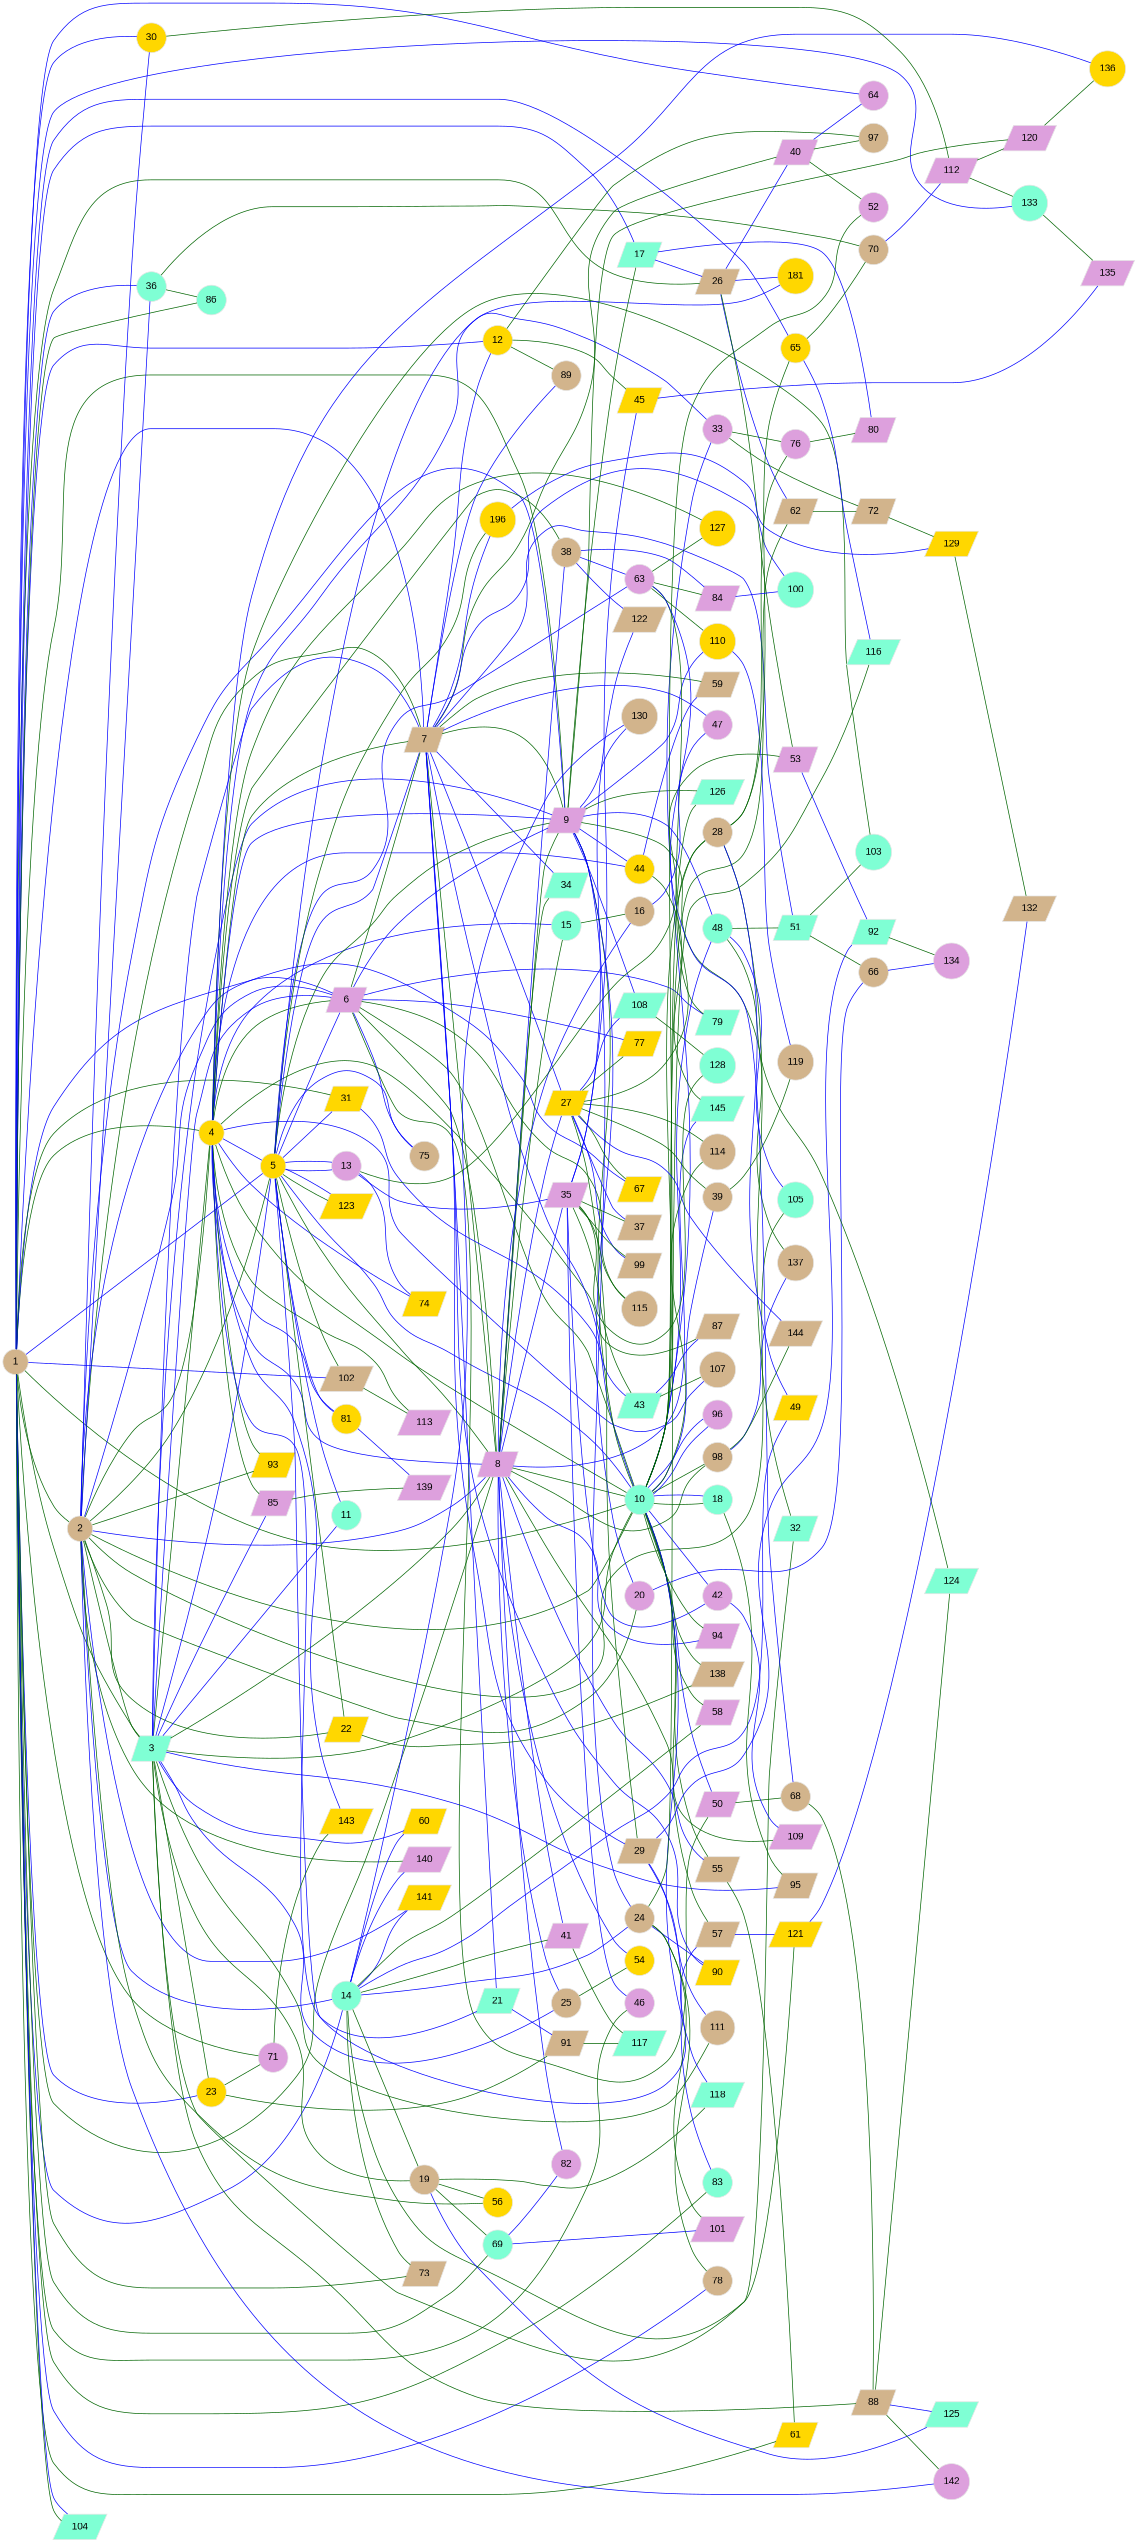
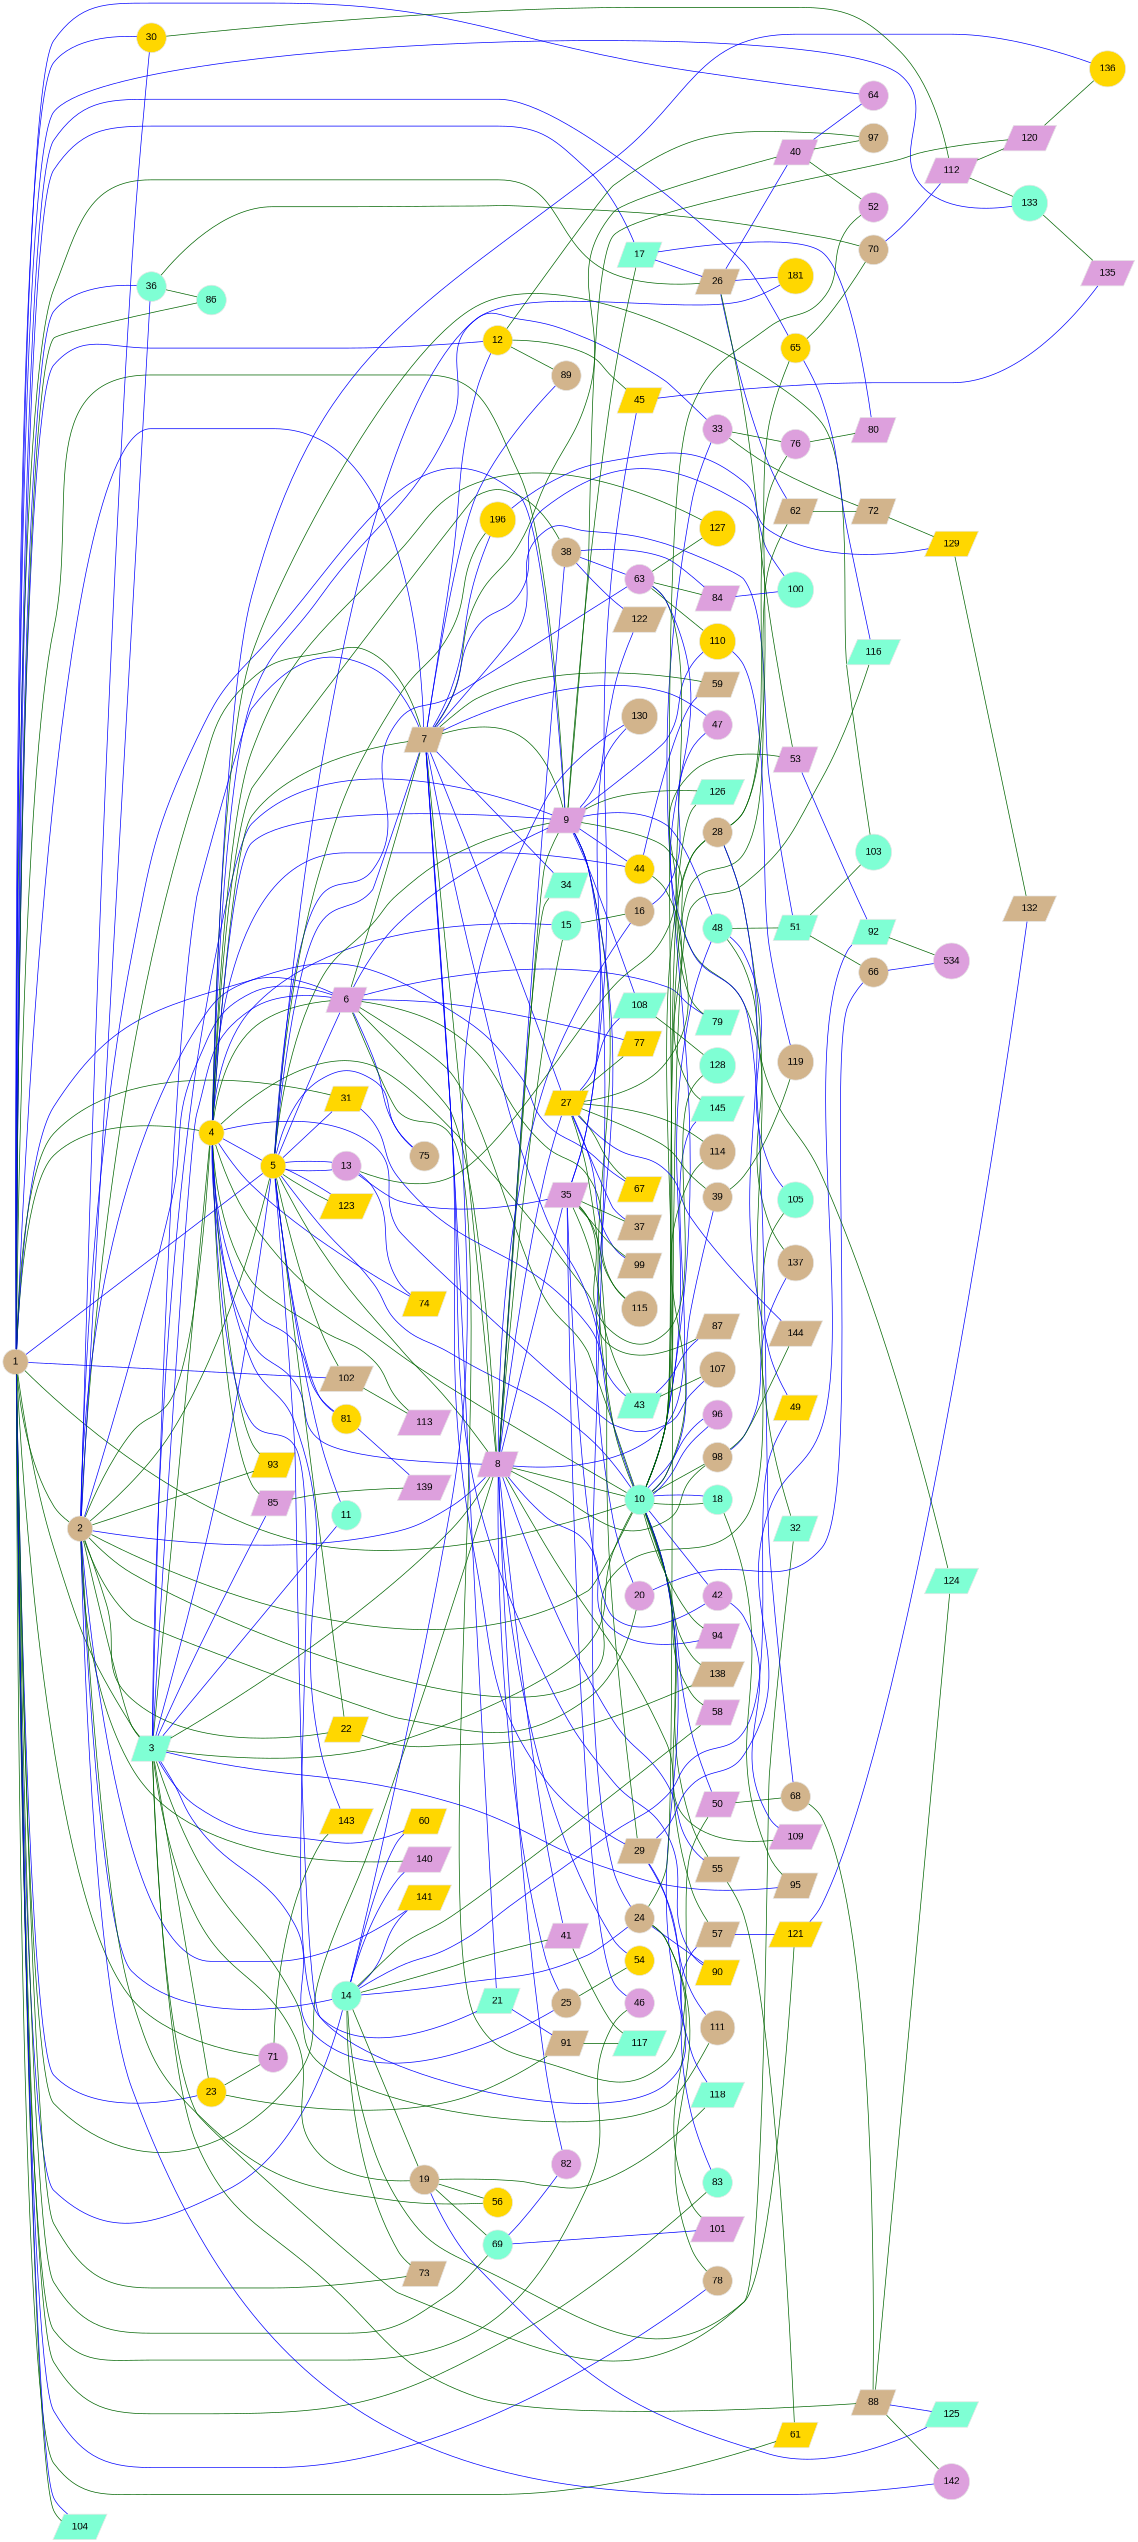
node "134": label "134" -> "534"
